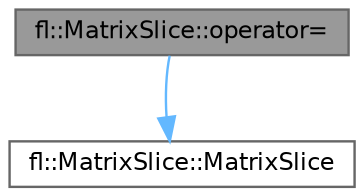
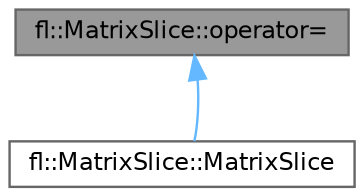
edge "fl::MatrixSlice::operator=" -> "fl::MatrixSlice::MatrixSlice": reversed
